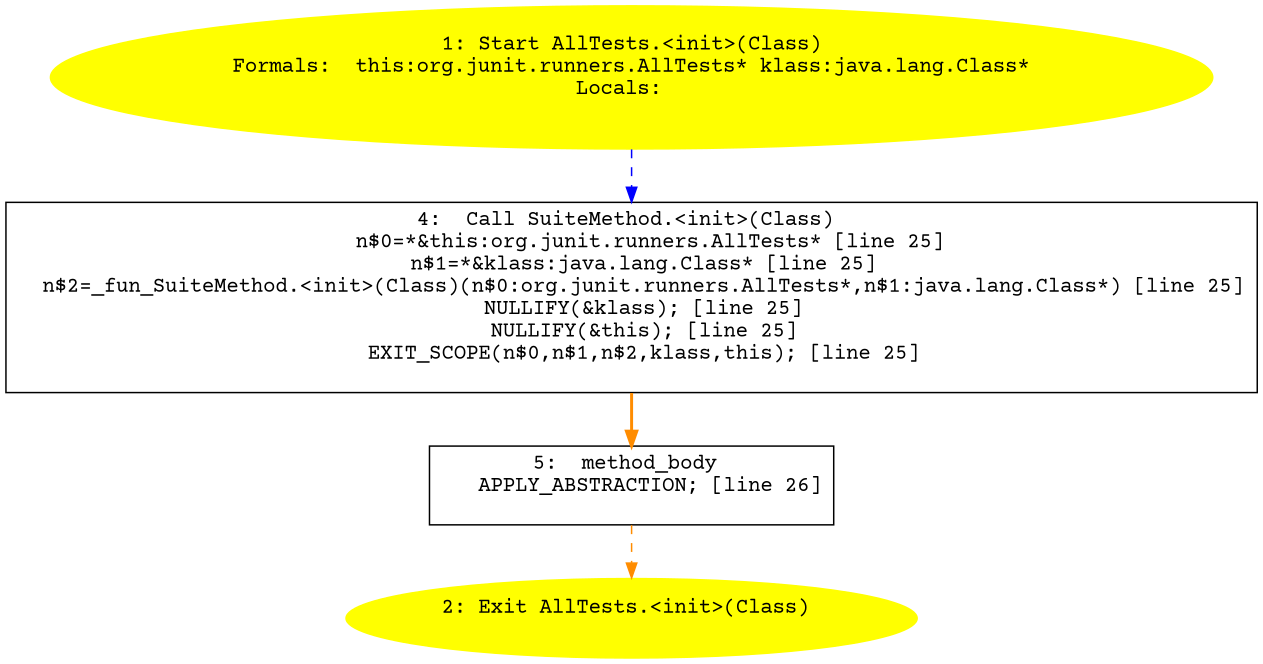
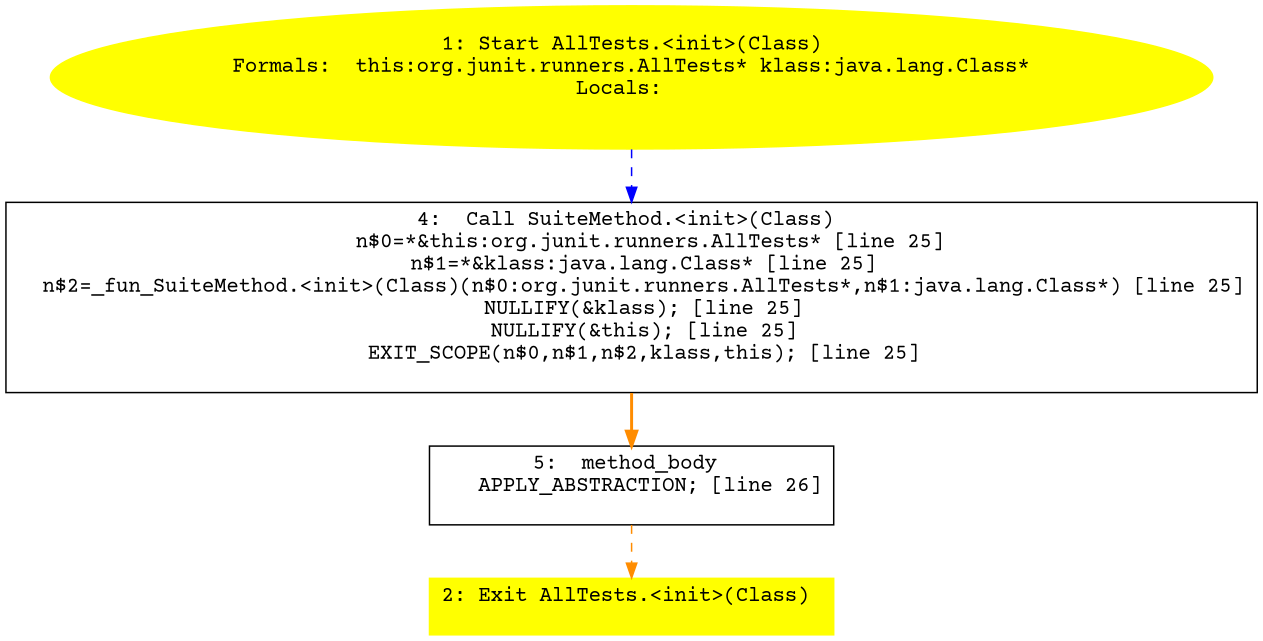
node "2: Exit AllTests.<init>(Class)": shape ellipse -> box
